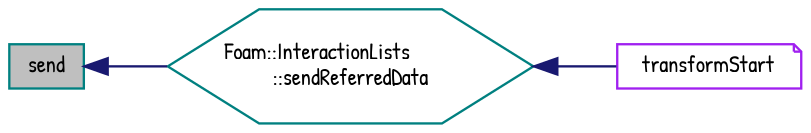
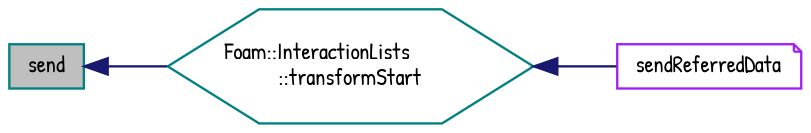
node "Foam::InteractionLists ::sendReferredData": label "Foam::InteractionLists ::sendReferredData" -> "Foam::InteractionLists ::transformStart"
node "transformStart": label "transformStart" -> "sendReferredData"
